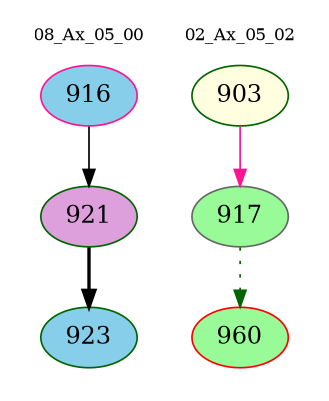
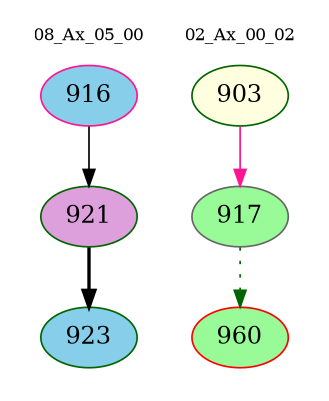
cluster "02_Ax_05_02": label "02_Ax_05_02" -> "02_Ax_00_02"
